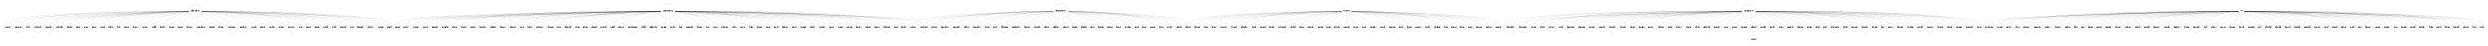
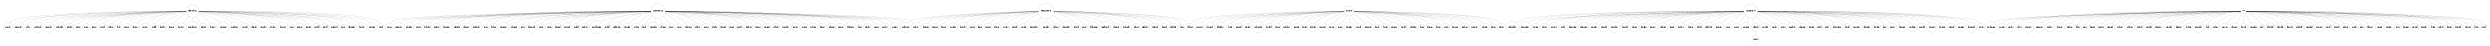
node "Osborn, Peter": removed
node "Vasquez, David (I)": added
